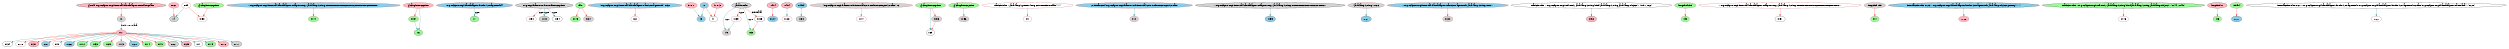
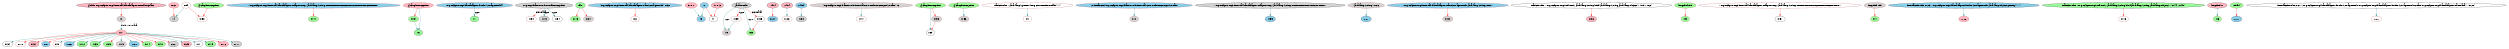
node "@null: org.eclipse.osgi.internal.baseadaptor.BundleUpdate": label "@null: org.eclipse.osgi.internal.baseadaptor.BundleUpdate" -> "@this: org.eclipse.osgi.internal.baseadaptor.BundleUpdate"
edge "org.osgi.framework.BundleException" -> "$r50": label "type" -> "newData"
